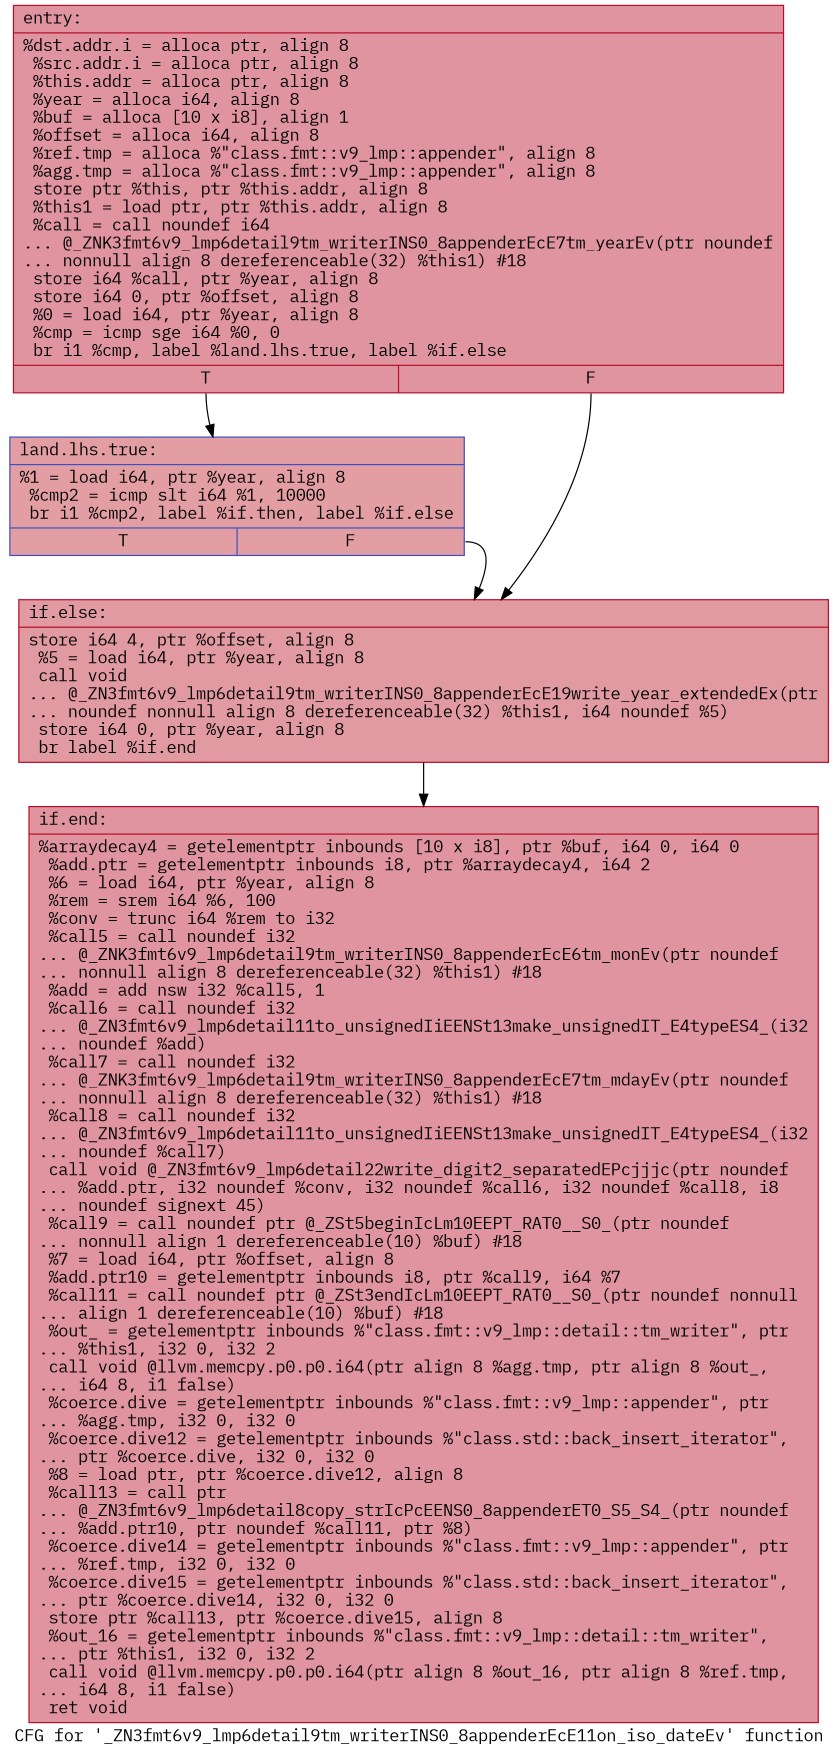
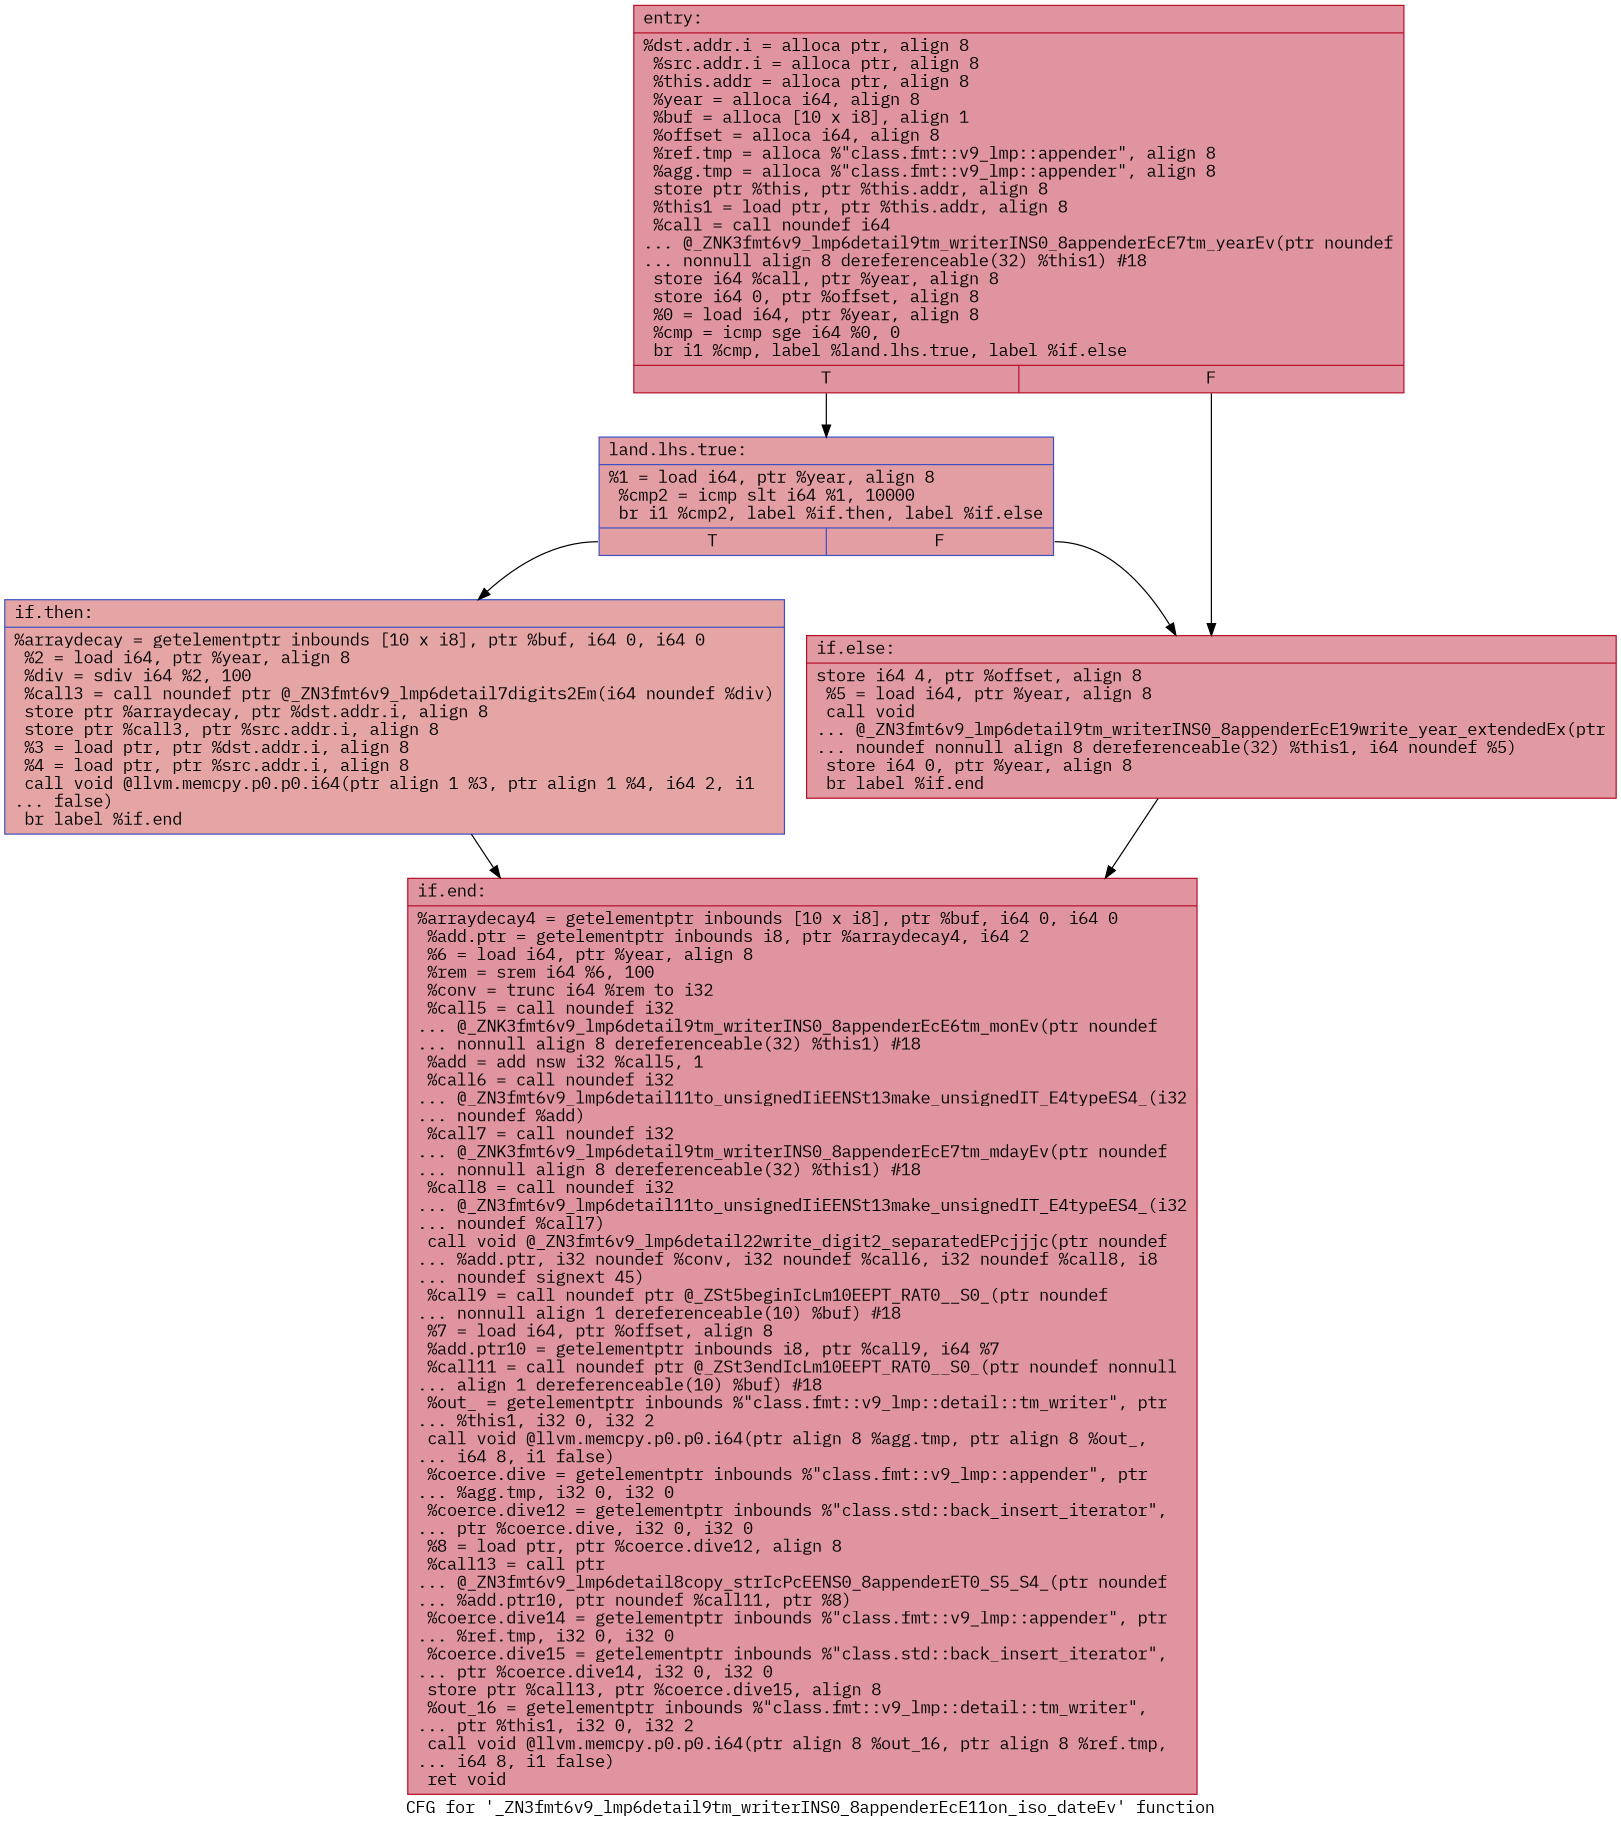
node "if.then:": added
